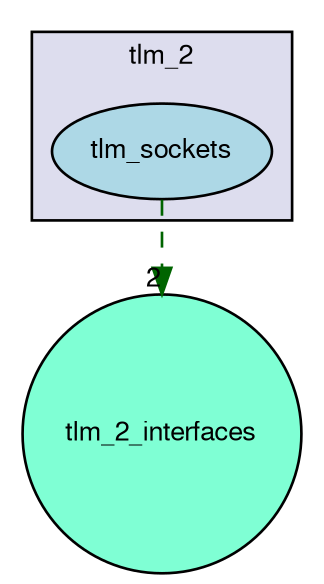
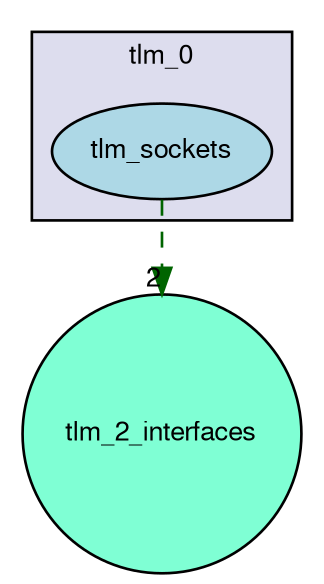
cluster "tlm_2": label "tlm_2" -> "tlm_0"
